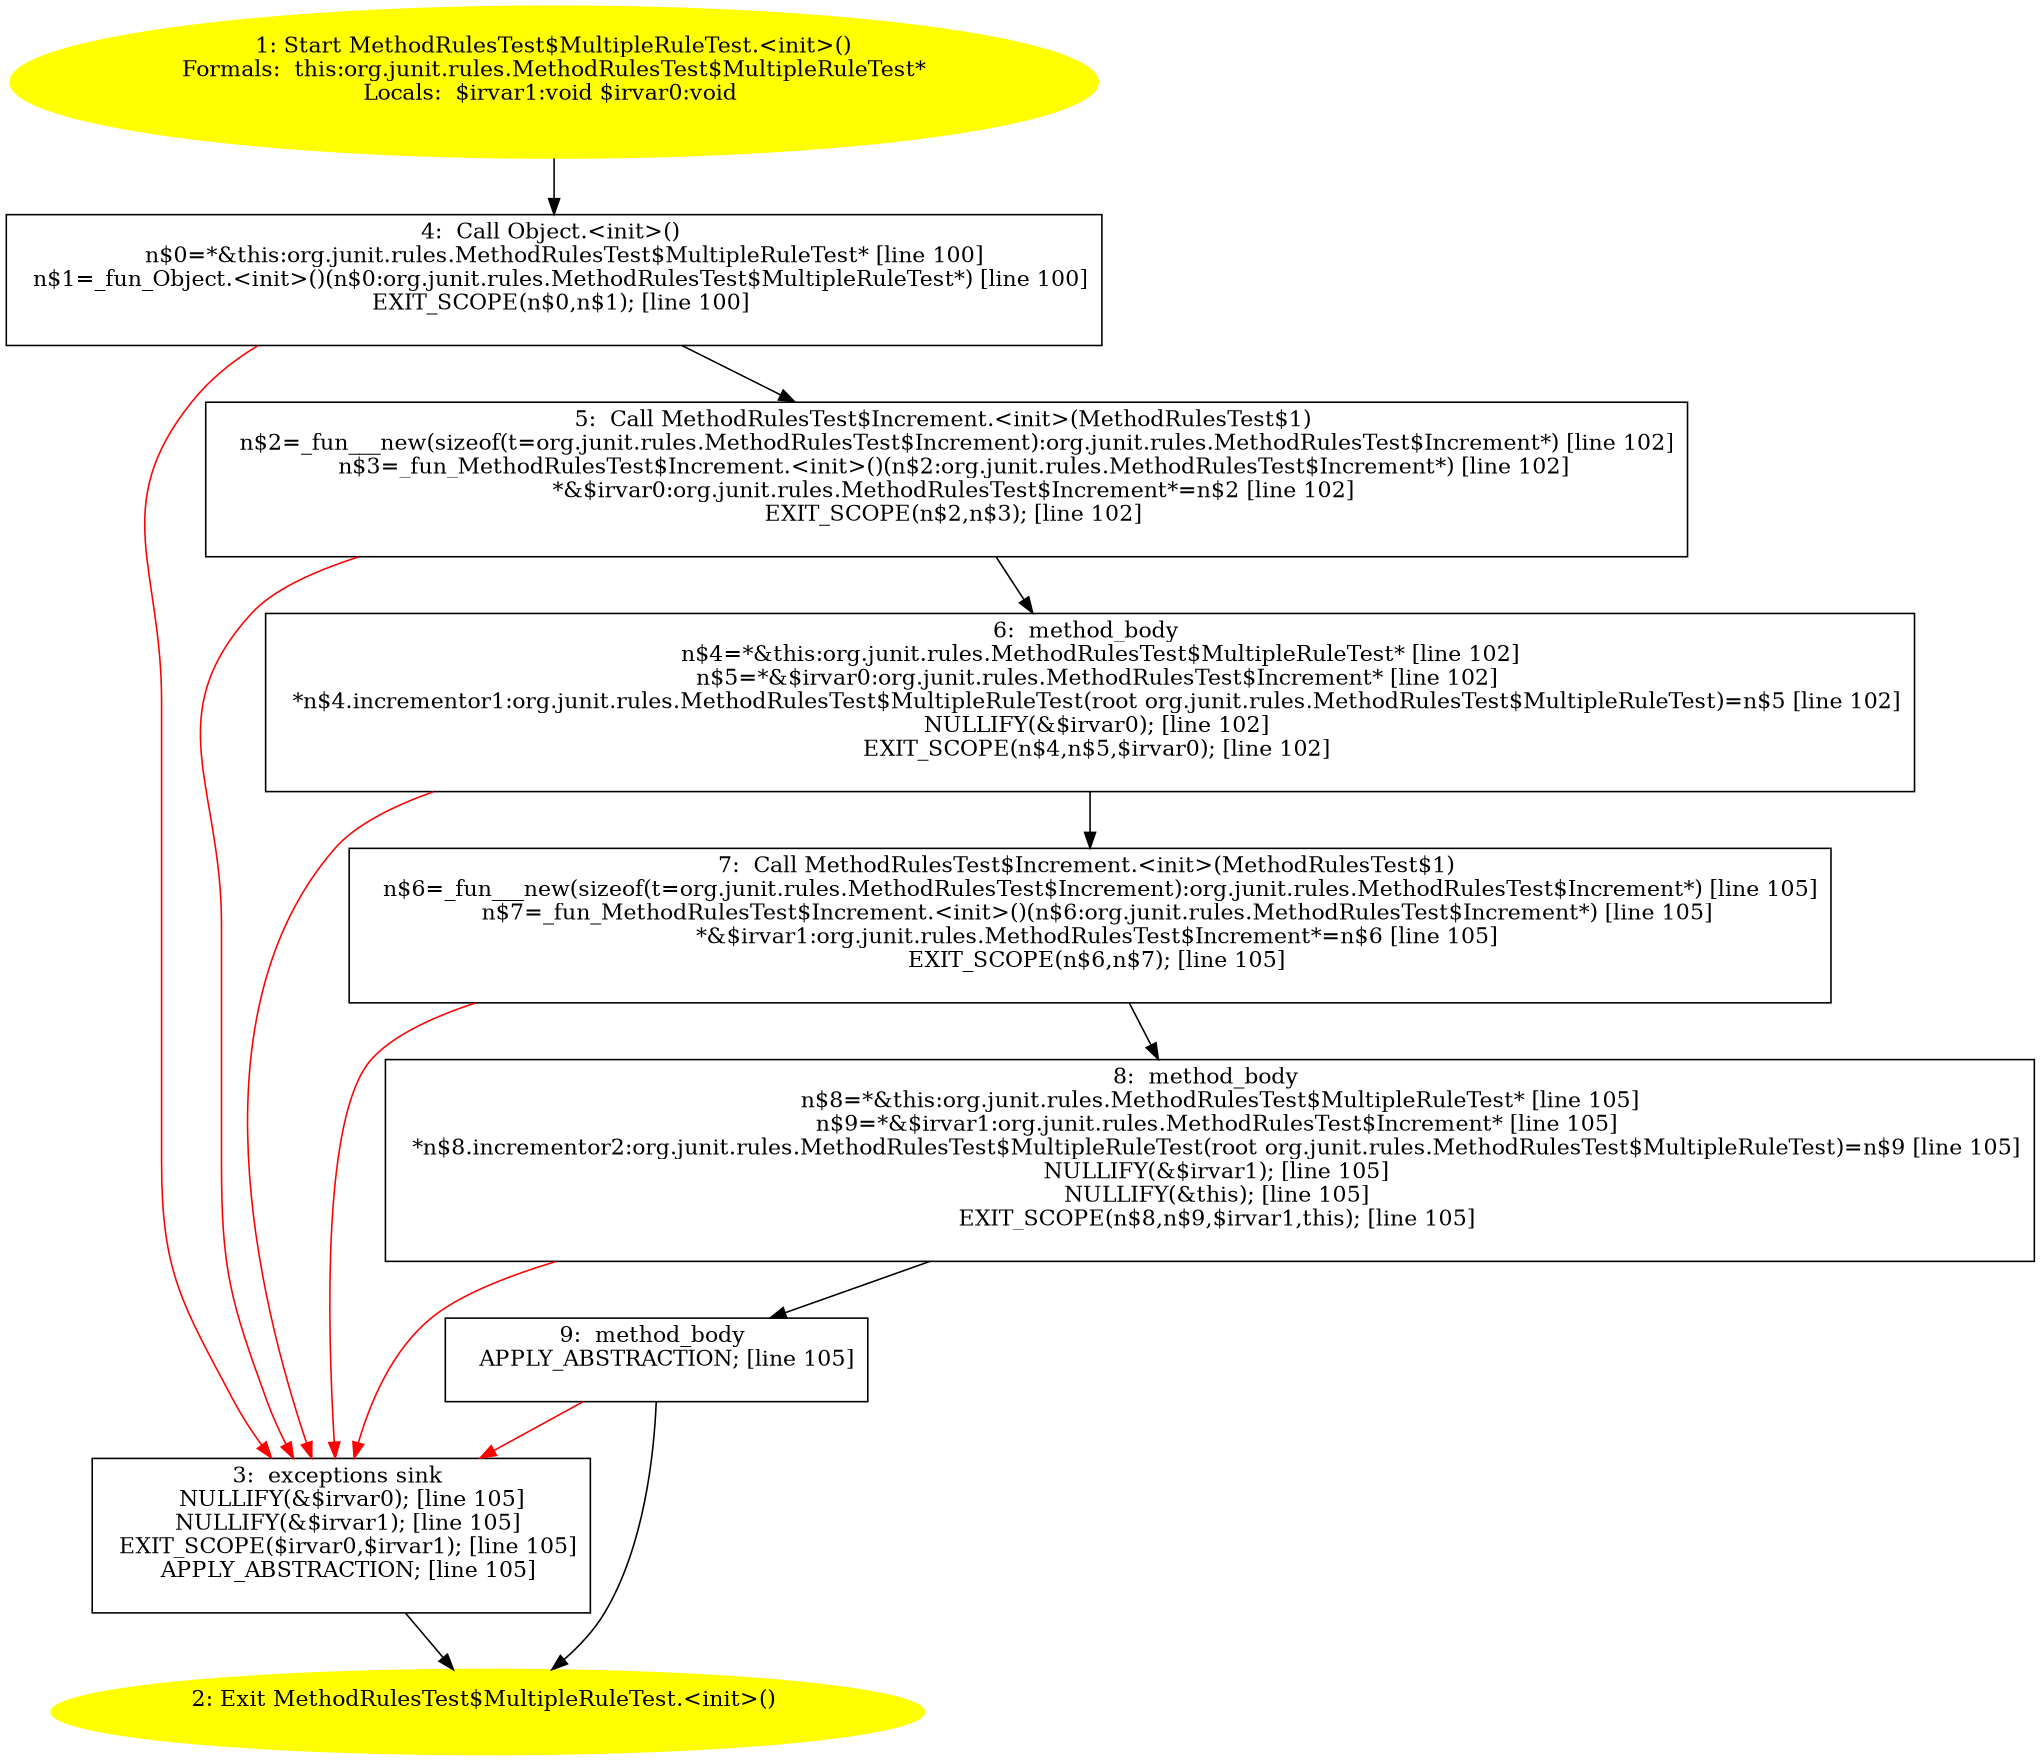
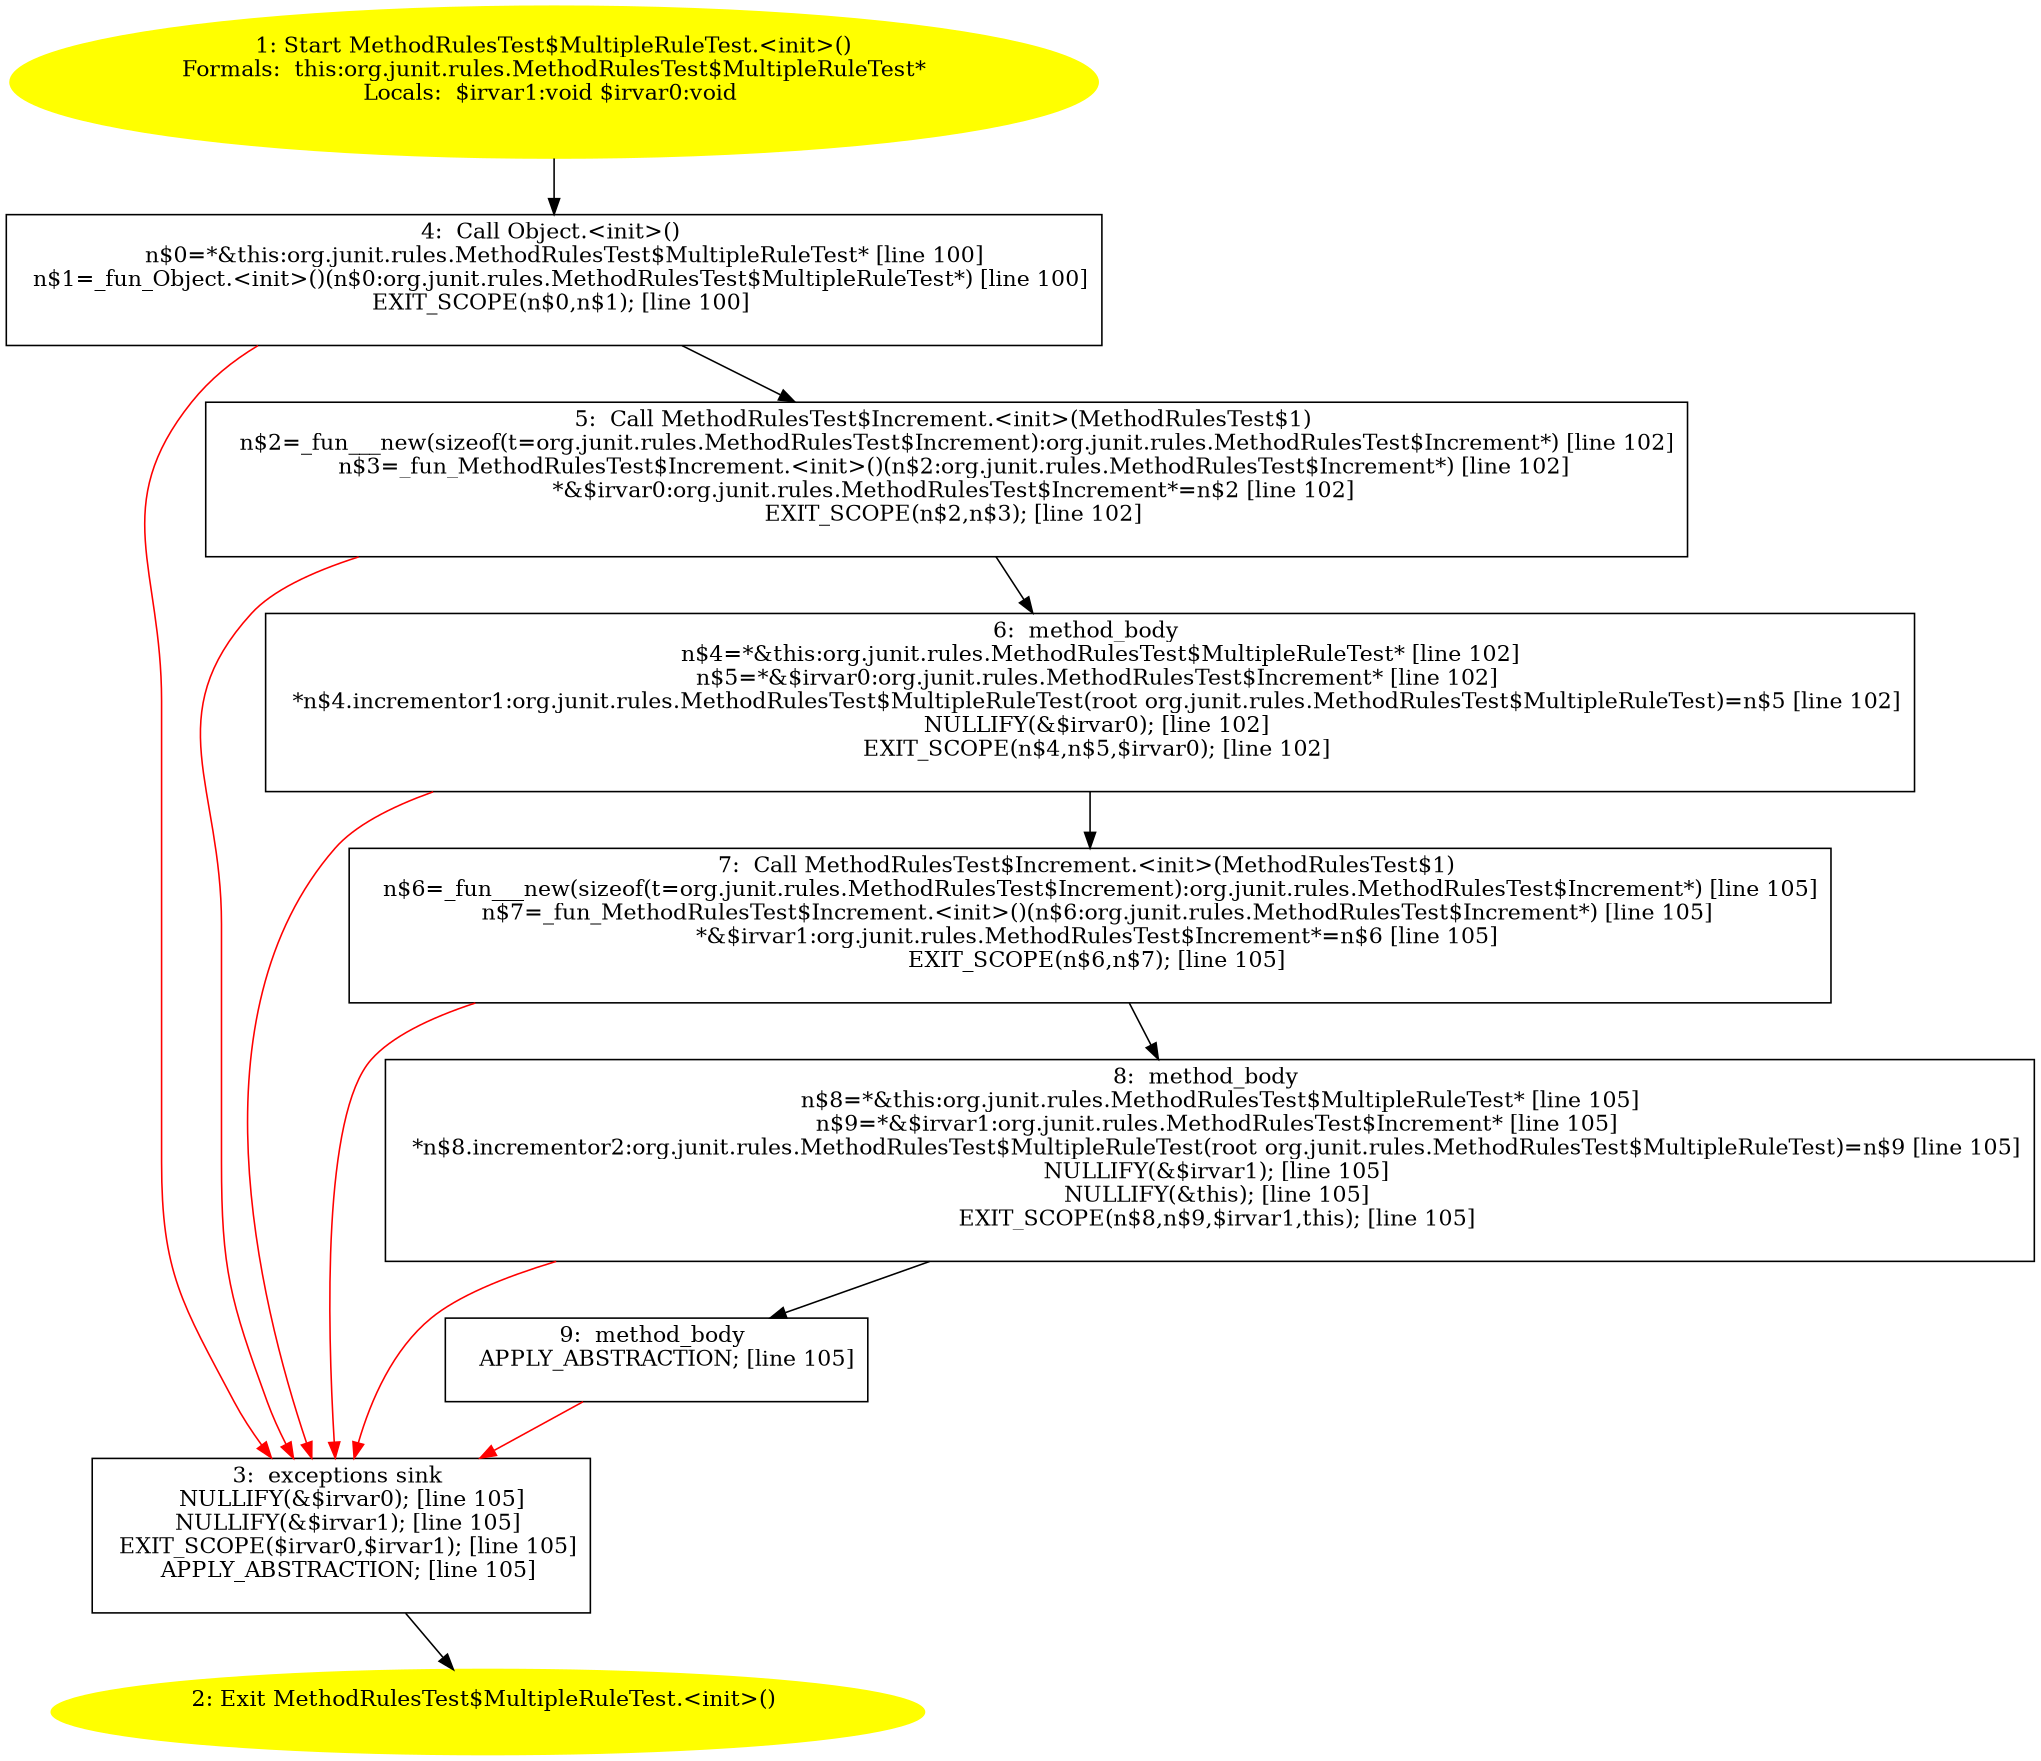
edge "9:  method_body APPLY_ABSTRACTION; [line 105]" -> "2: Exit MethodRulesTest$MultipleRuleTest.<init>()": removed
